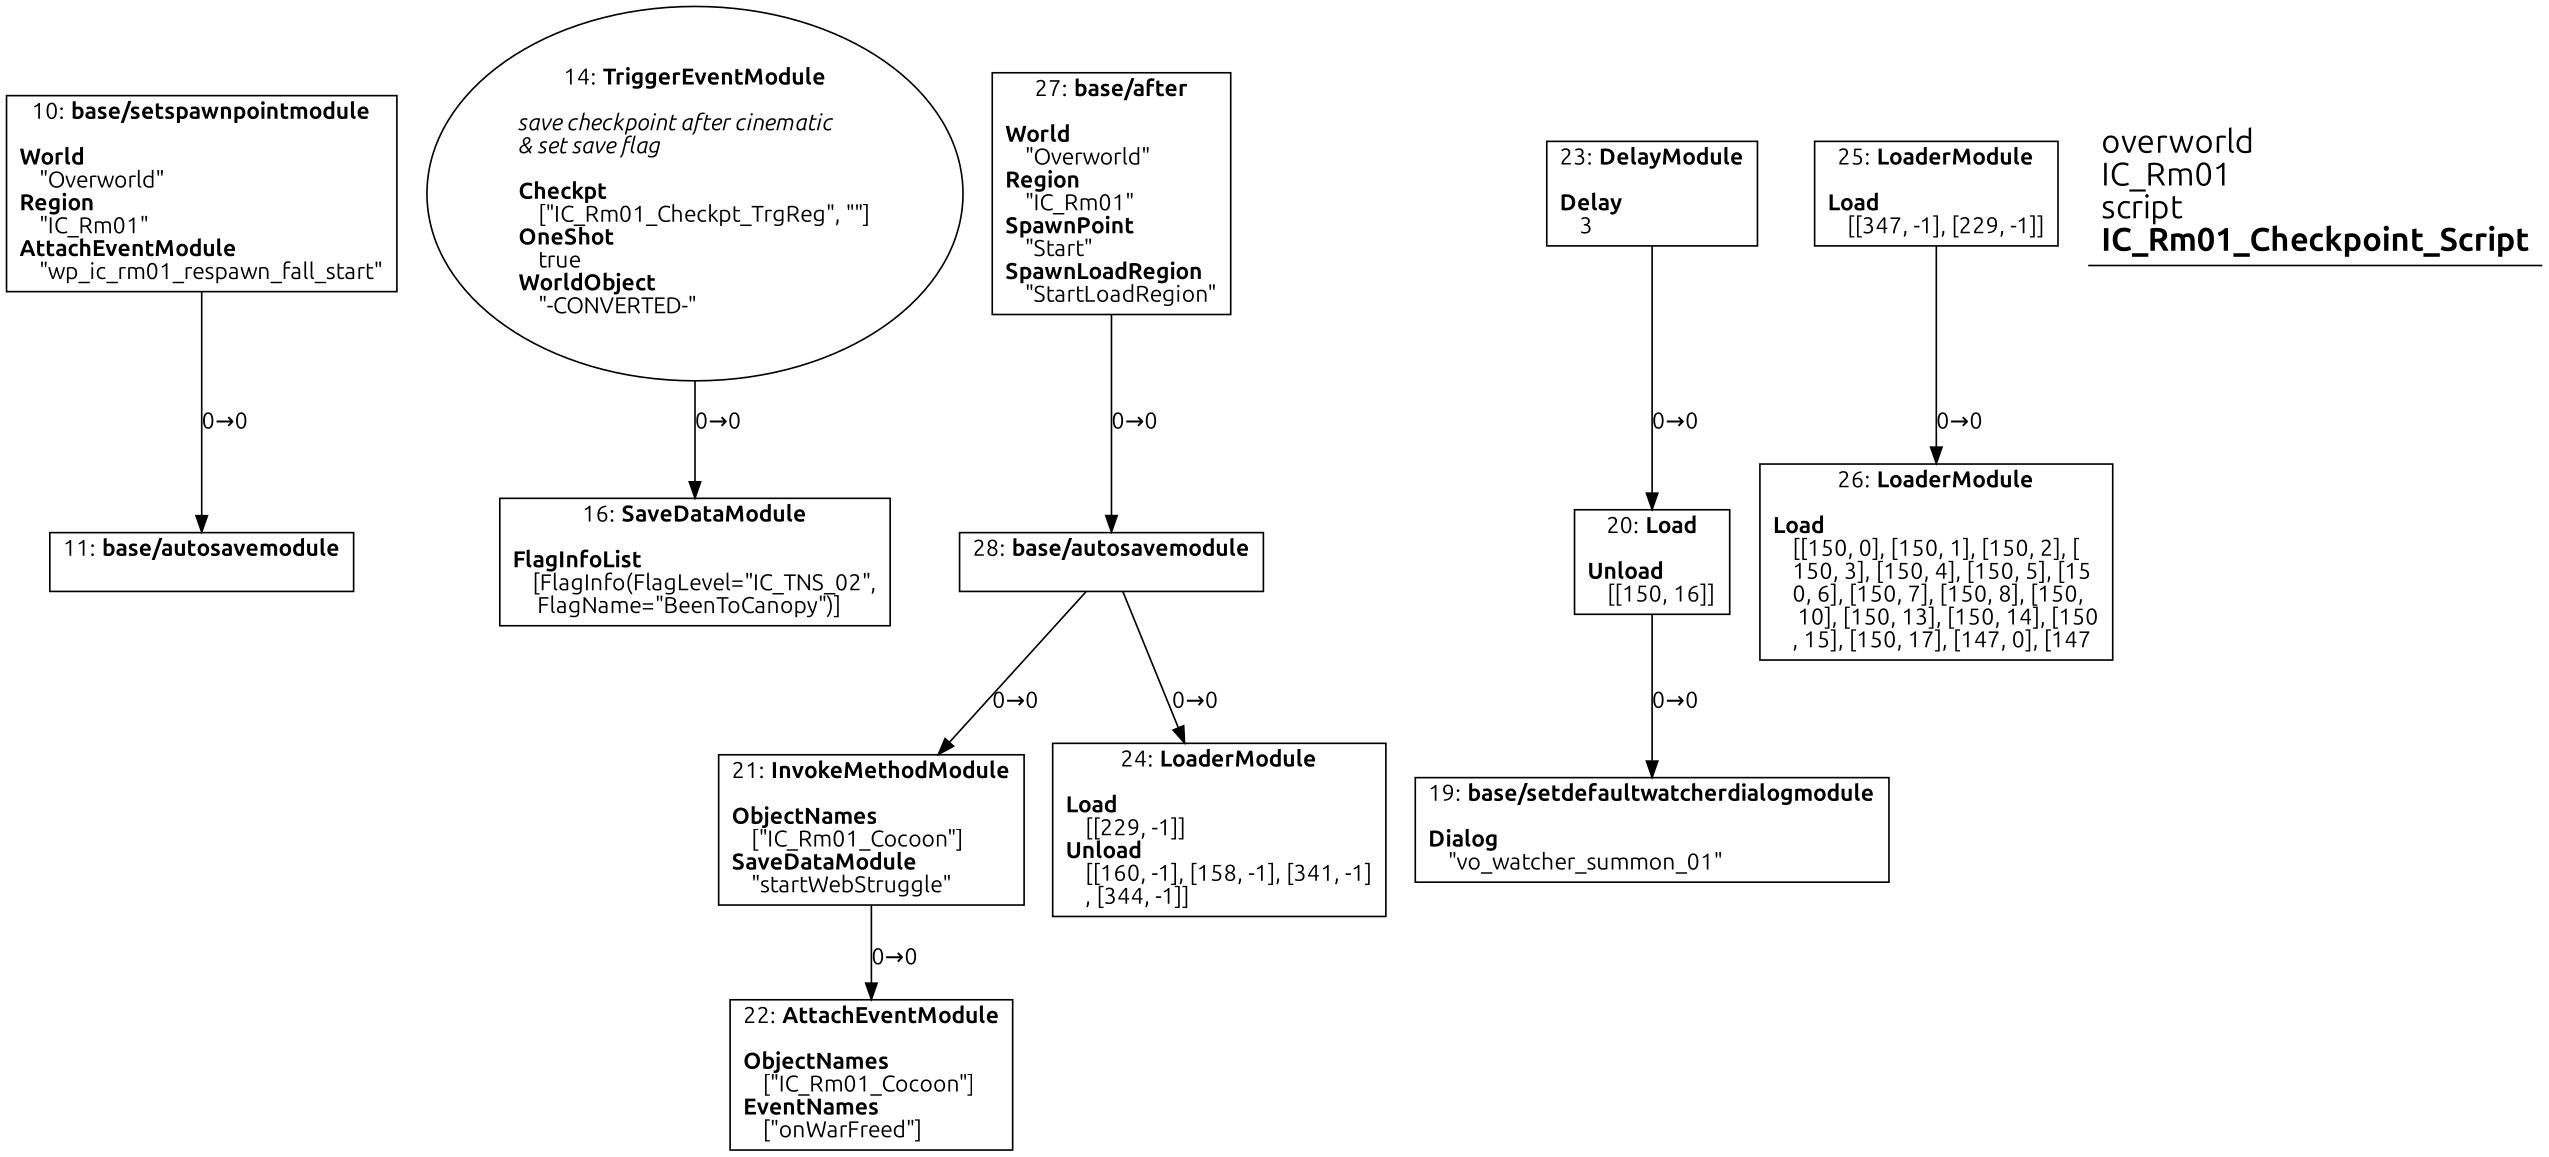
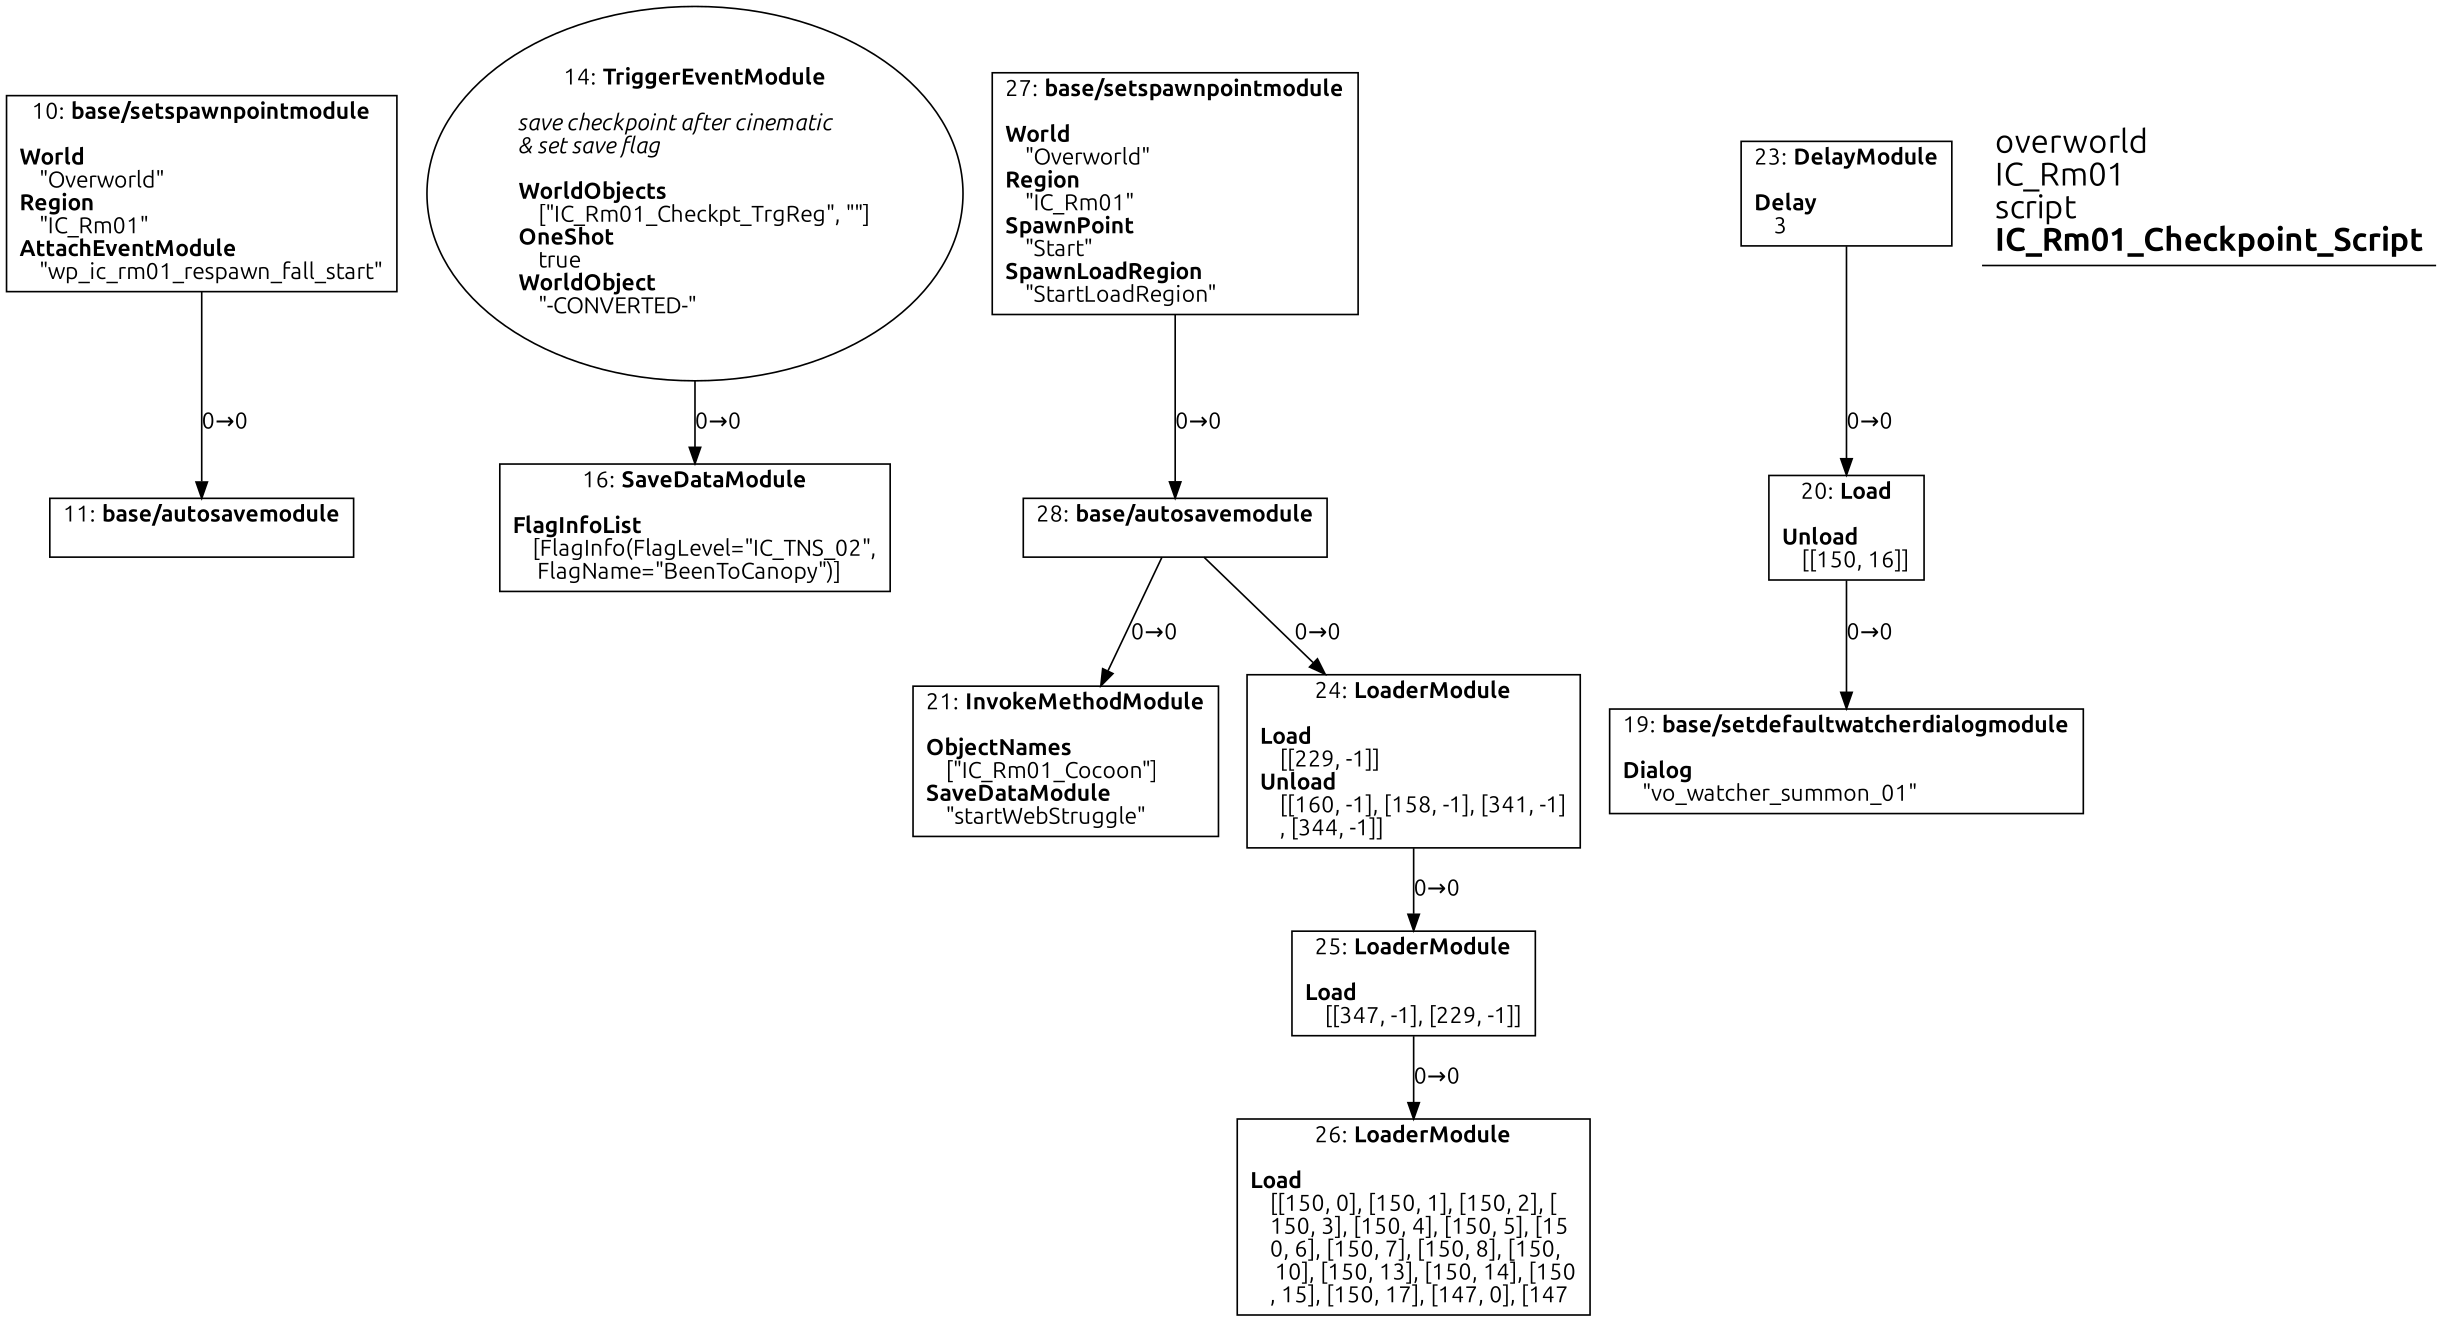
node "27:": text "base/after" -> "base/setspawnpointmodule"
node "14:": text "Checkpt" -> "WorldObjects"
edge "24:" -> "25:": added, label "0→0"
node "22:": removed
